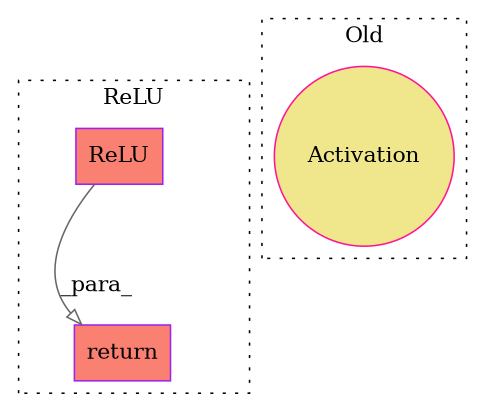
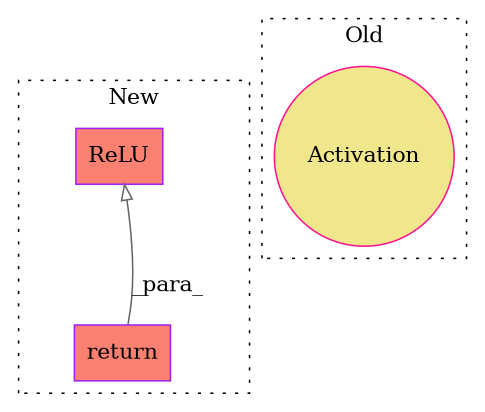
cluster "ReLU": label "ReLU" -> "New"
edge "ReLU" -> "return": reversed
